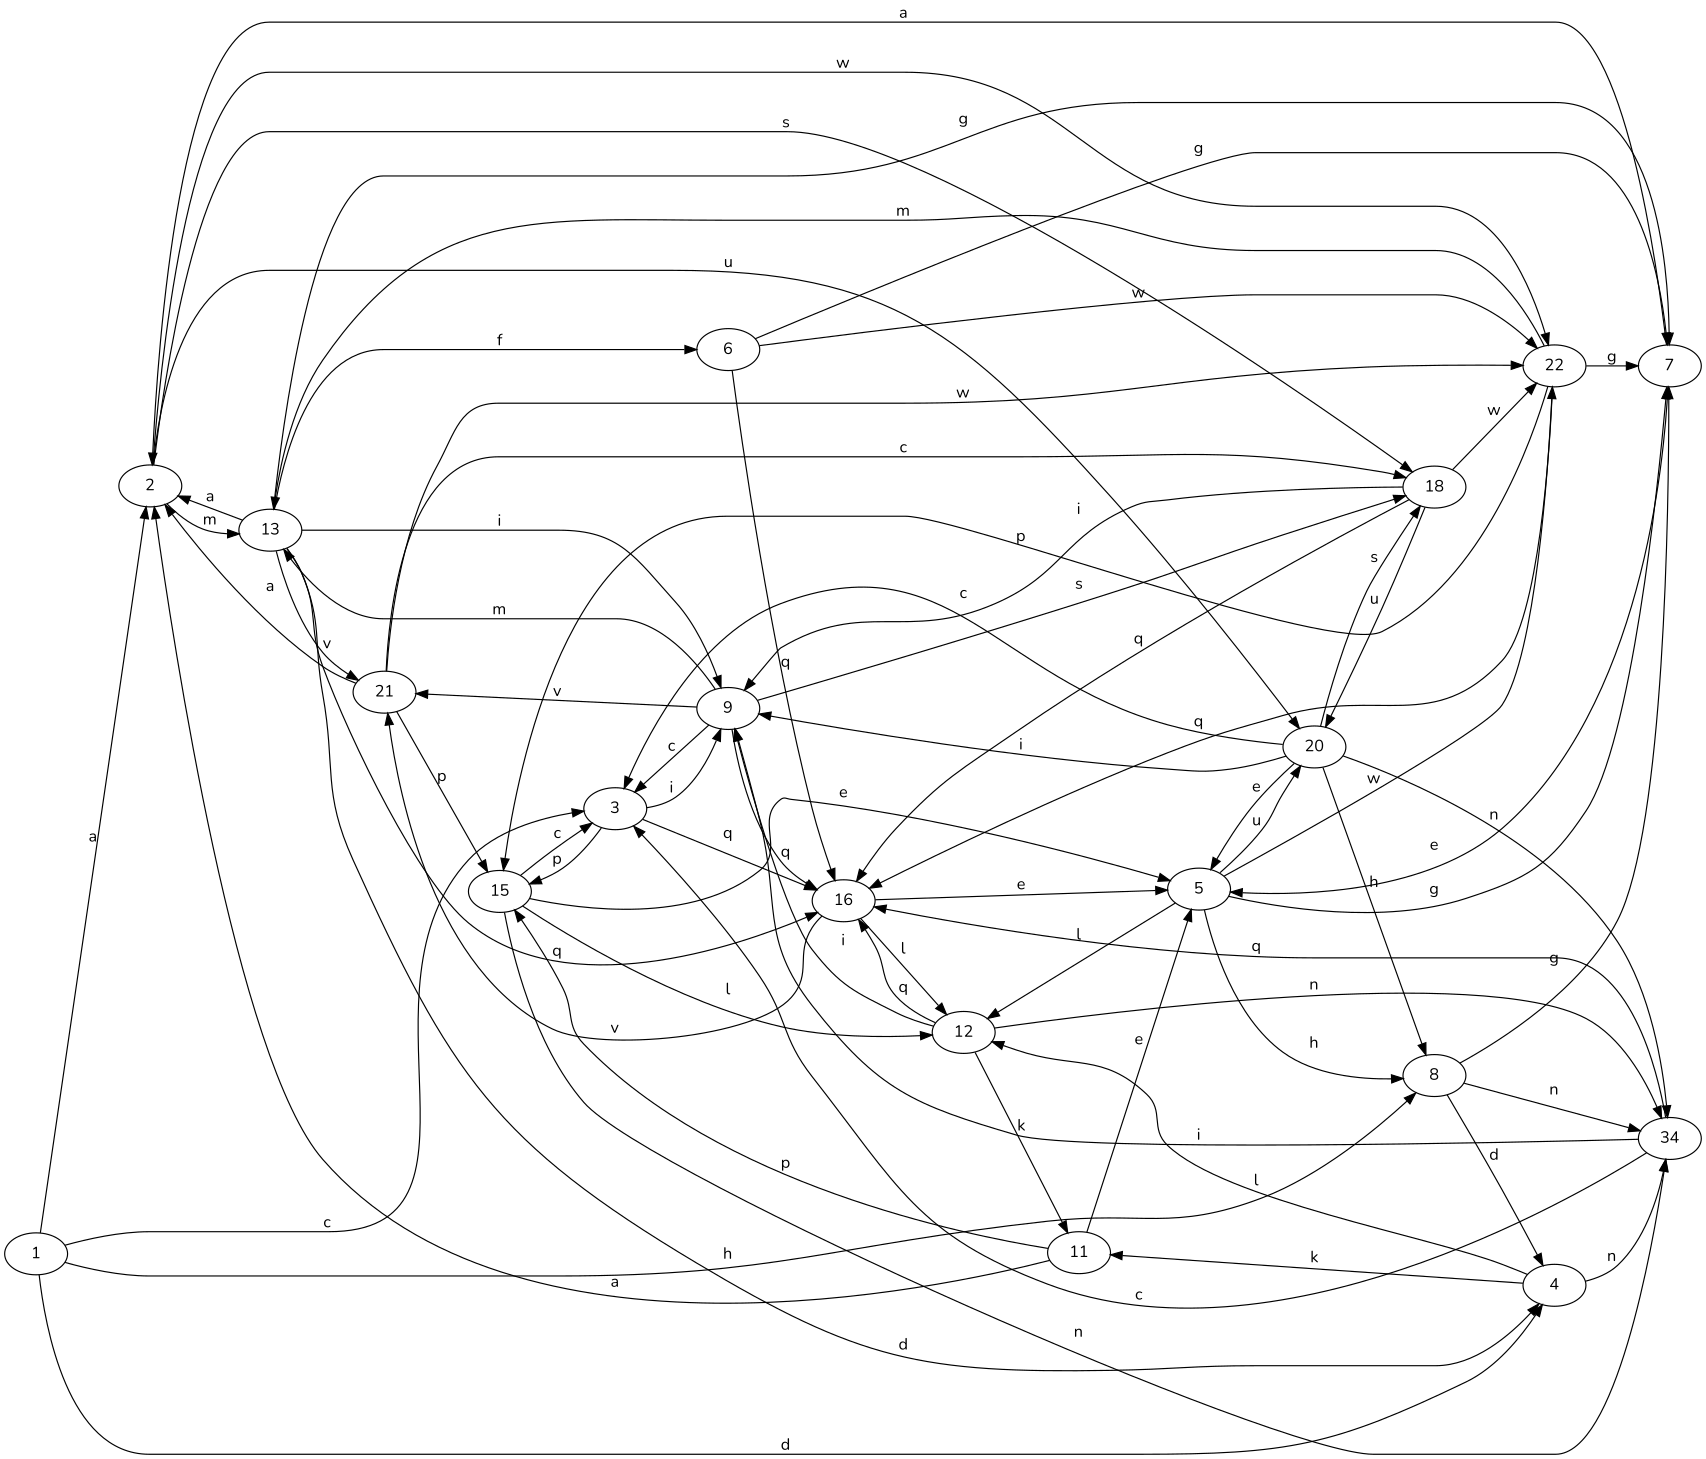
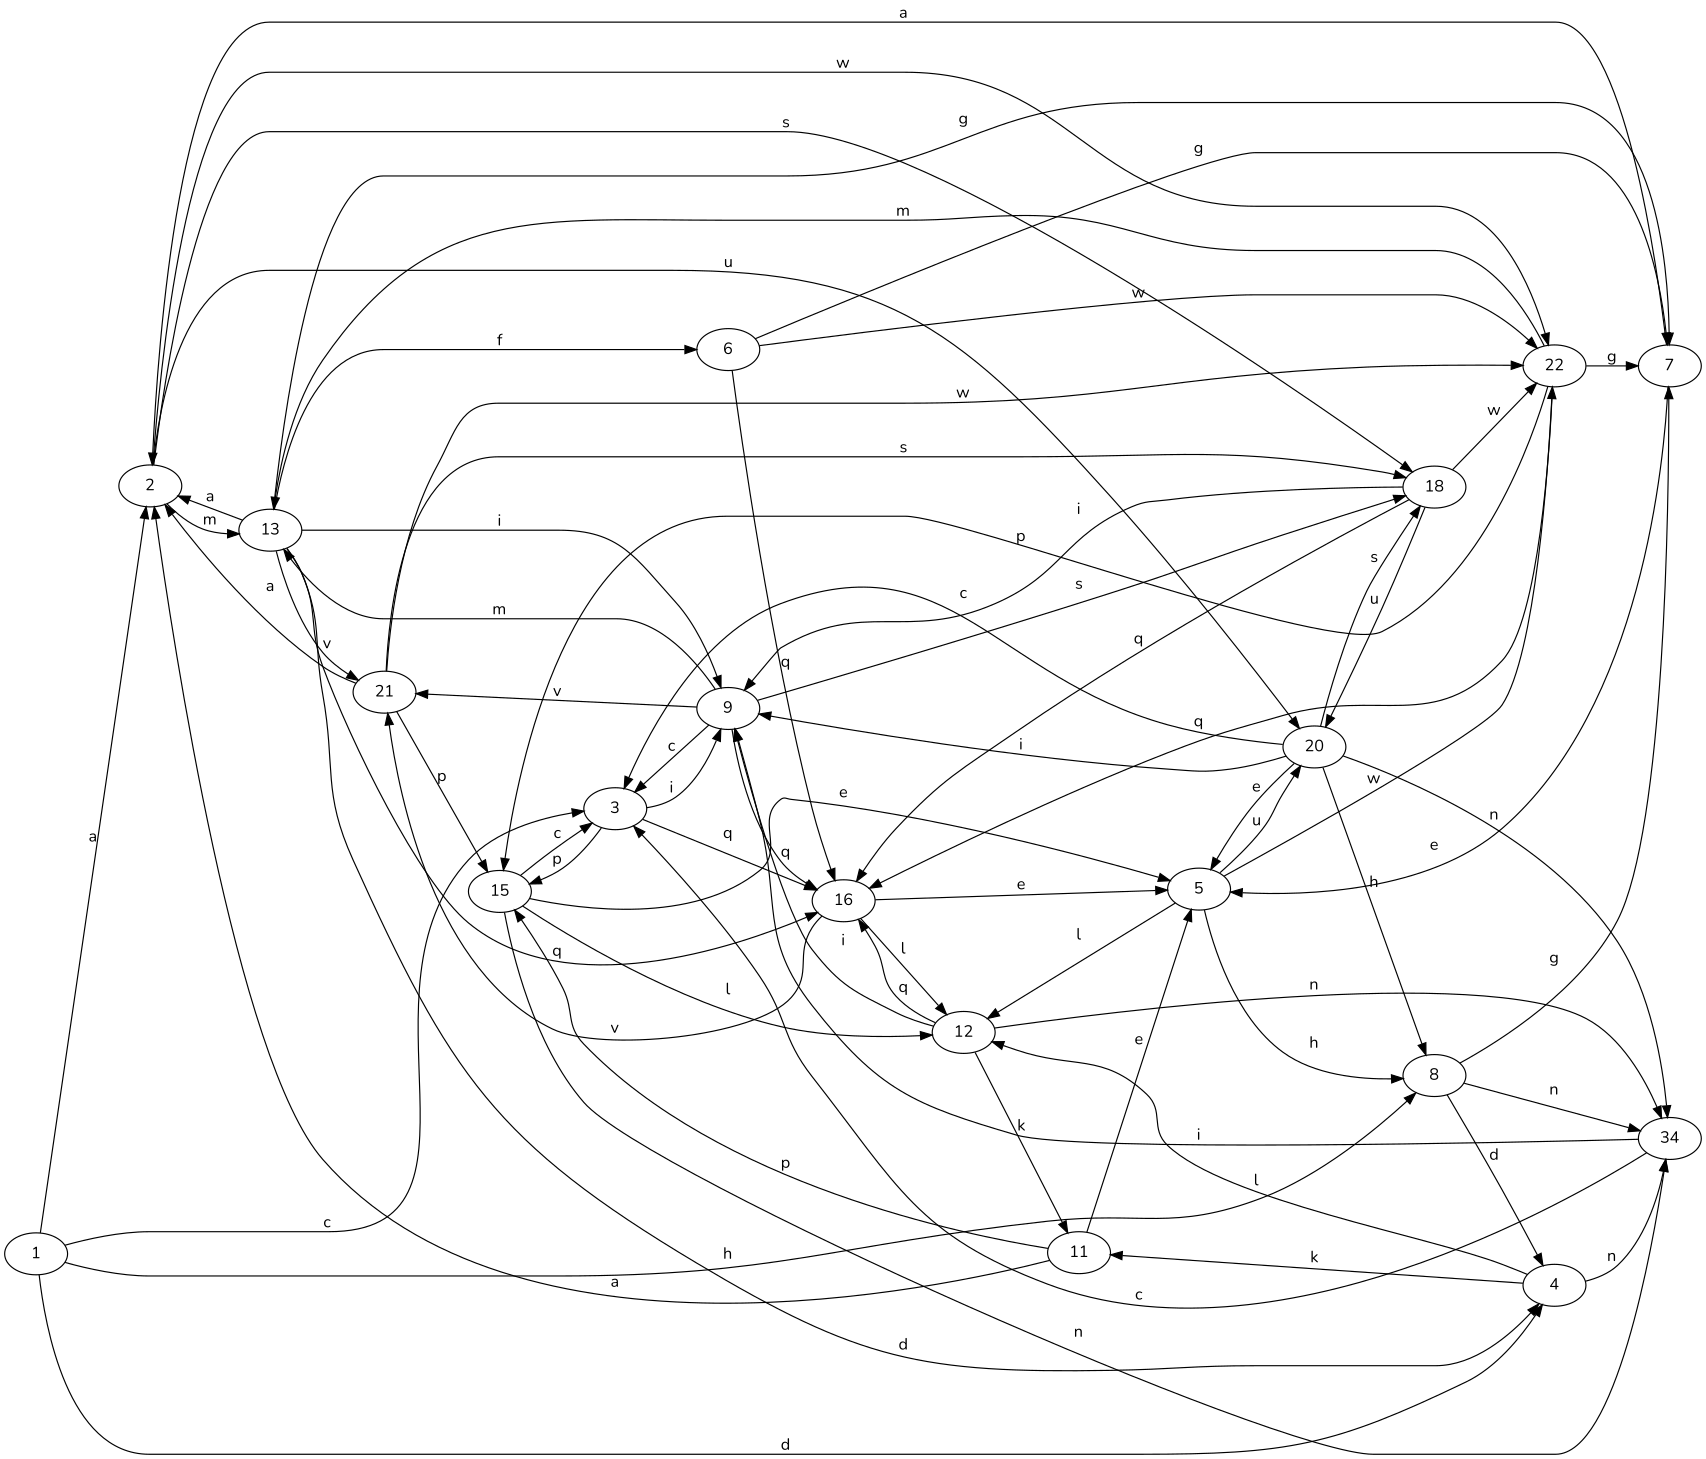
edge "21" -> "18": label "c" -> "s"
edge "5" -> "7": removed, label "g"
edge "34" -> "16": removed, label "q"
